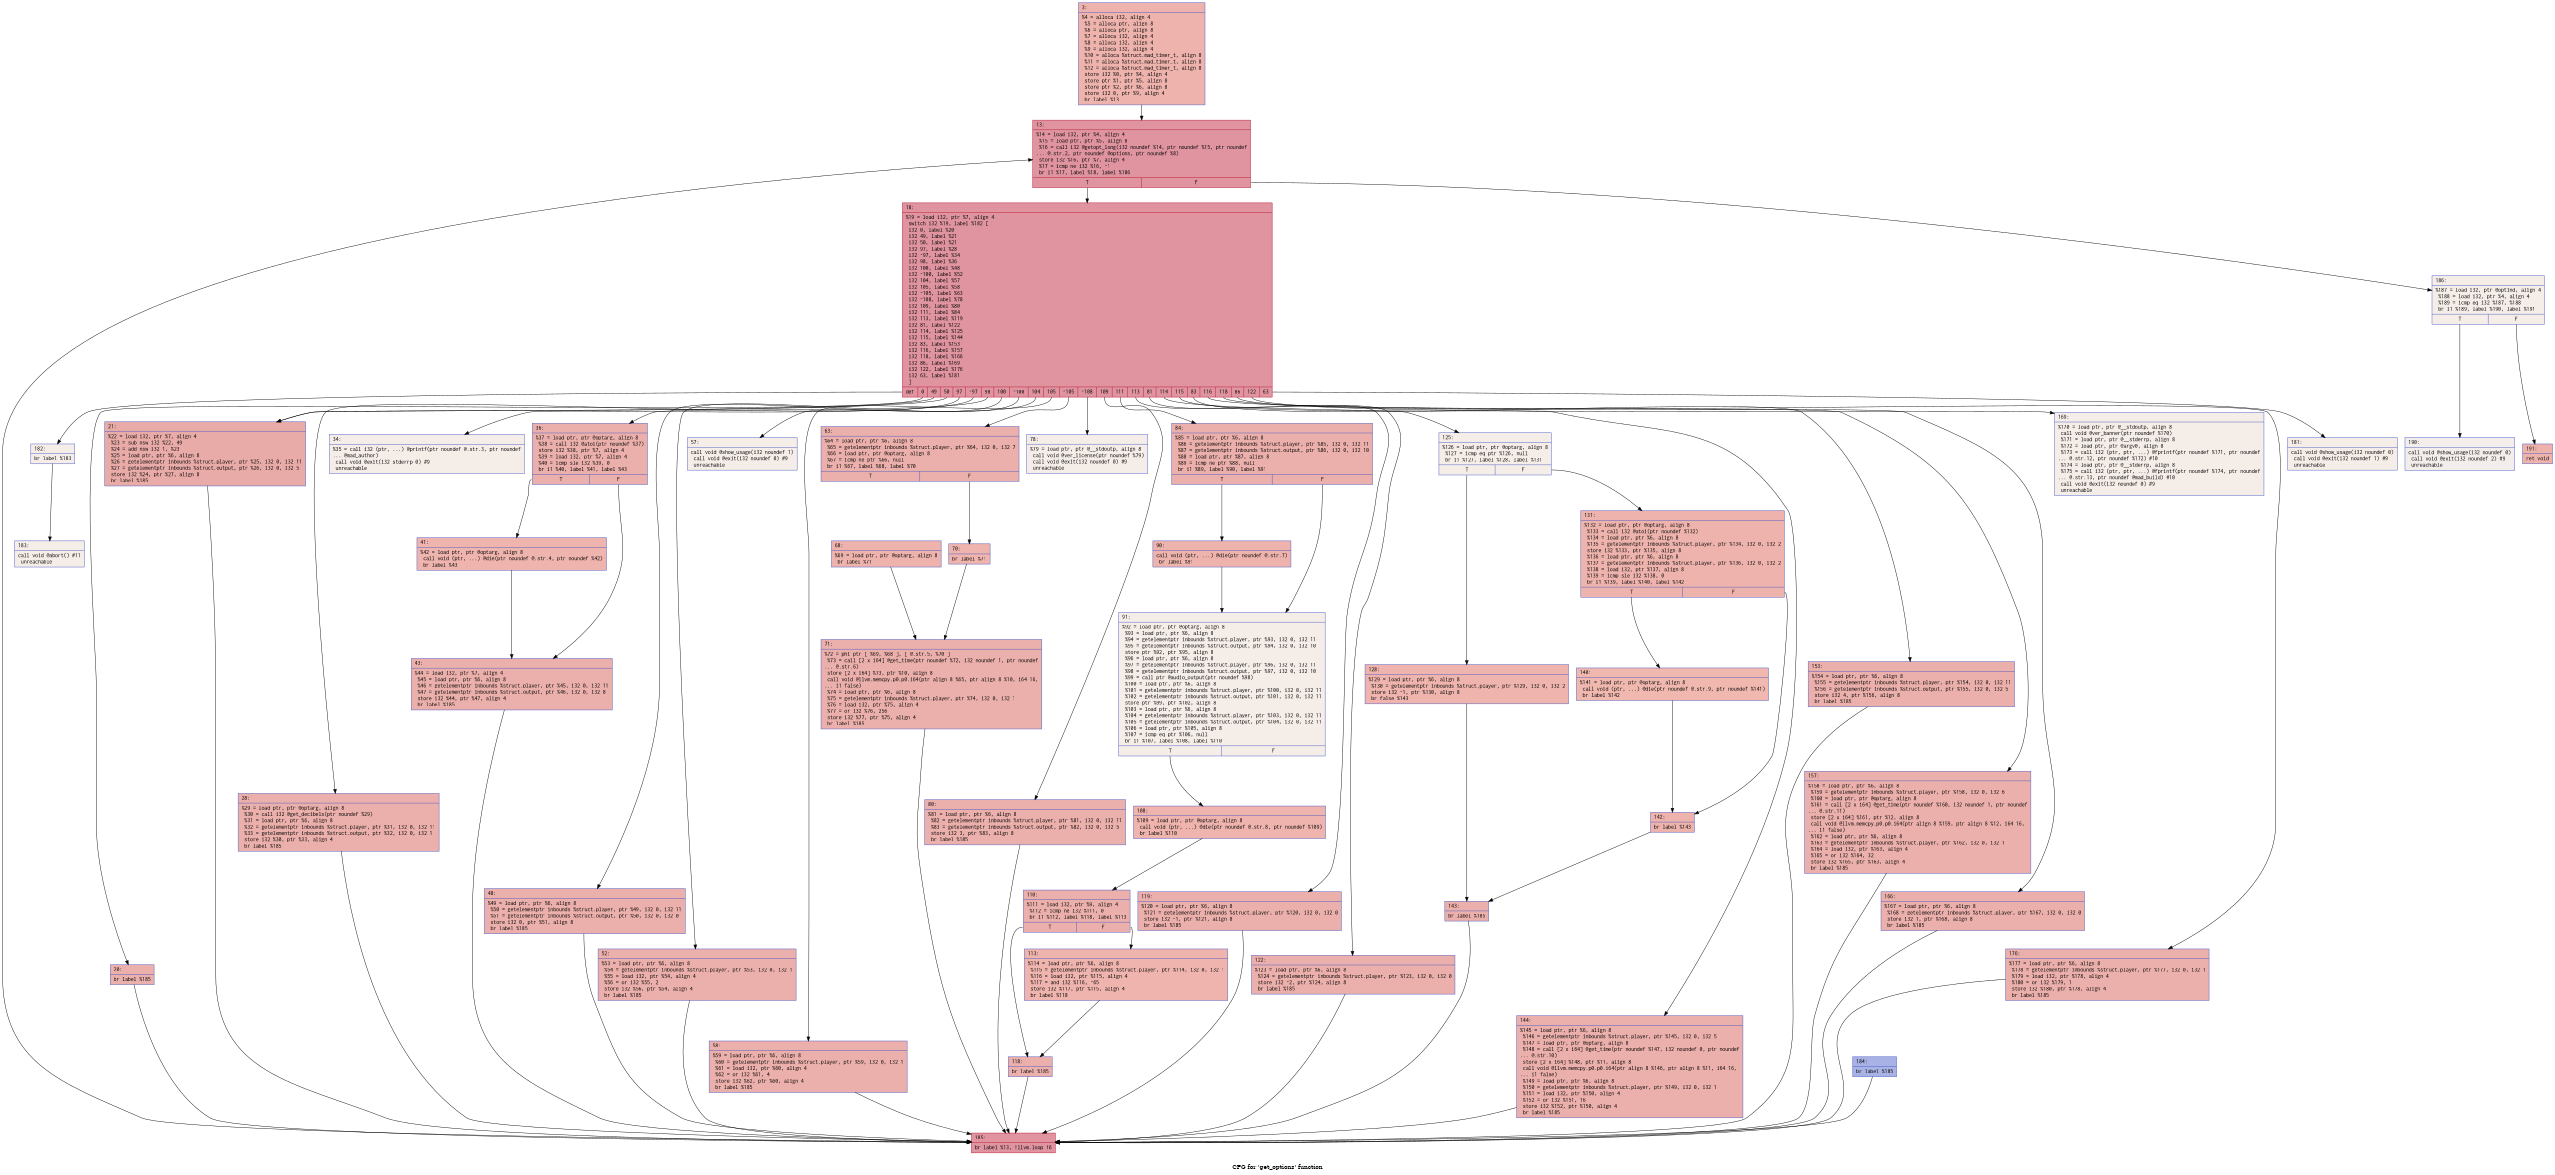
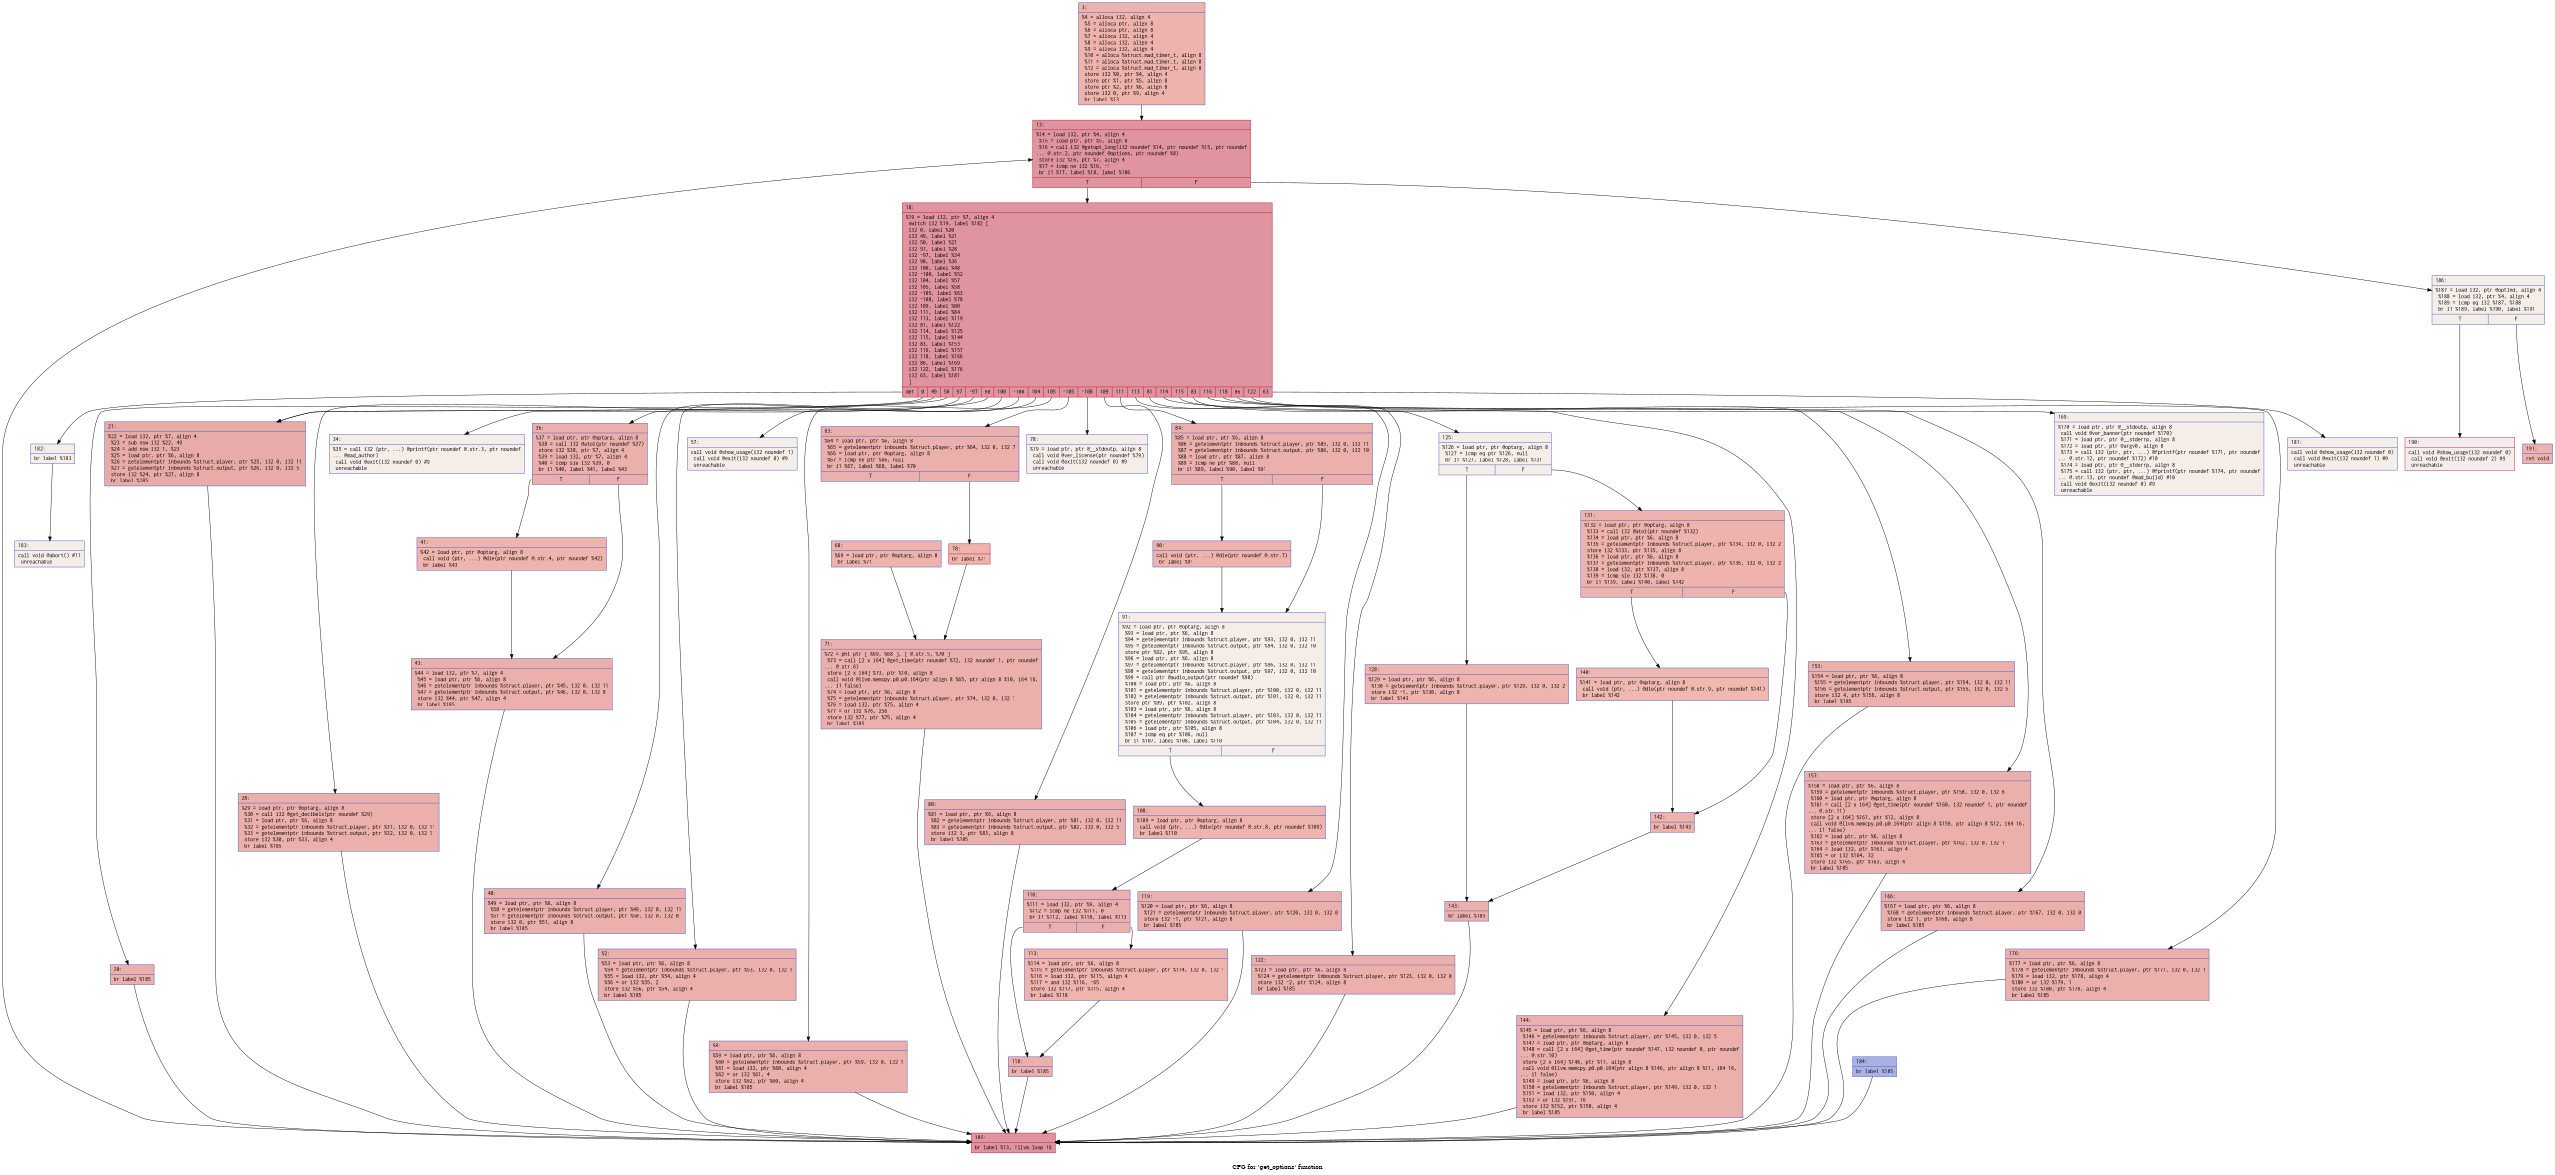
node "190:": color #3d50c3ff -> #b70d28ff
node "34:": text "call void @exit(i32 stderrp 0) #9" -> "call void @exit(i32 noundef 0) #9"
node "70:": color #3d50c3ff -> #b70d28ff
node "128:": text "br false %143" -> "br label %143"
